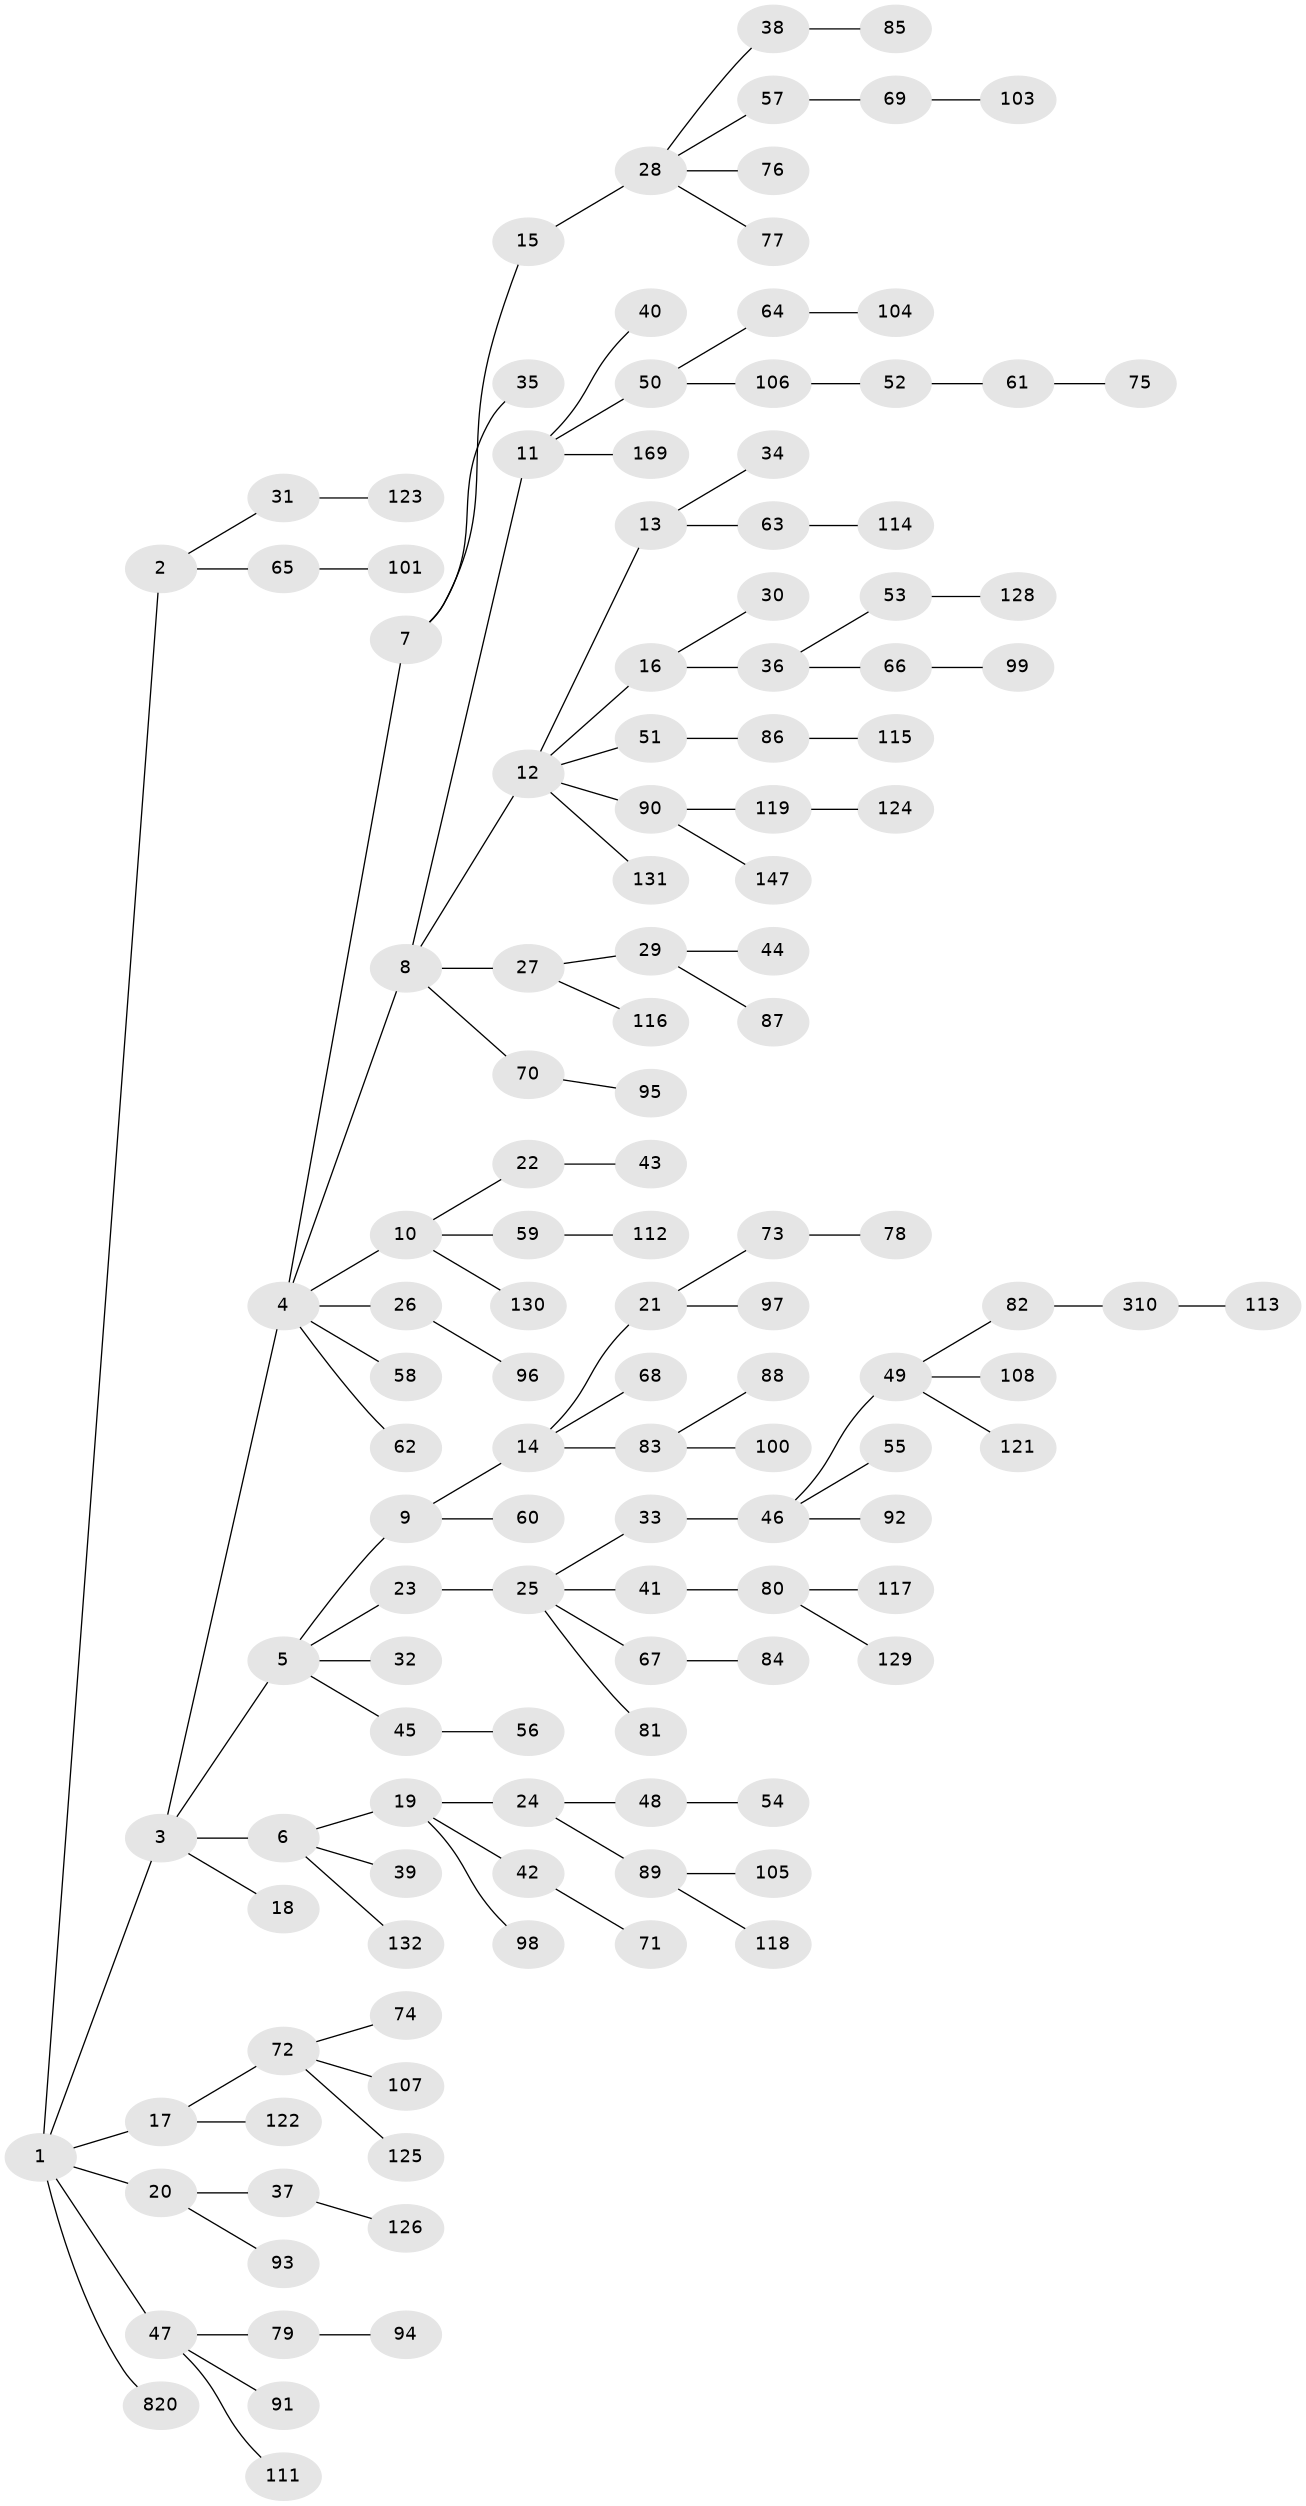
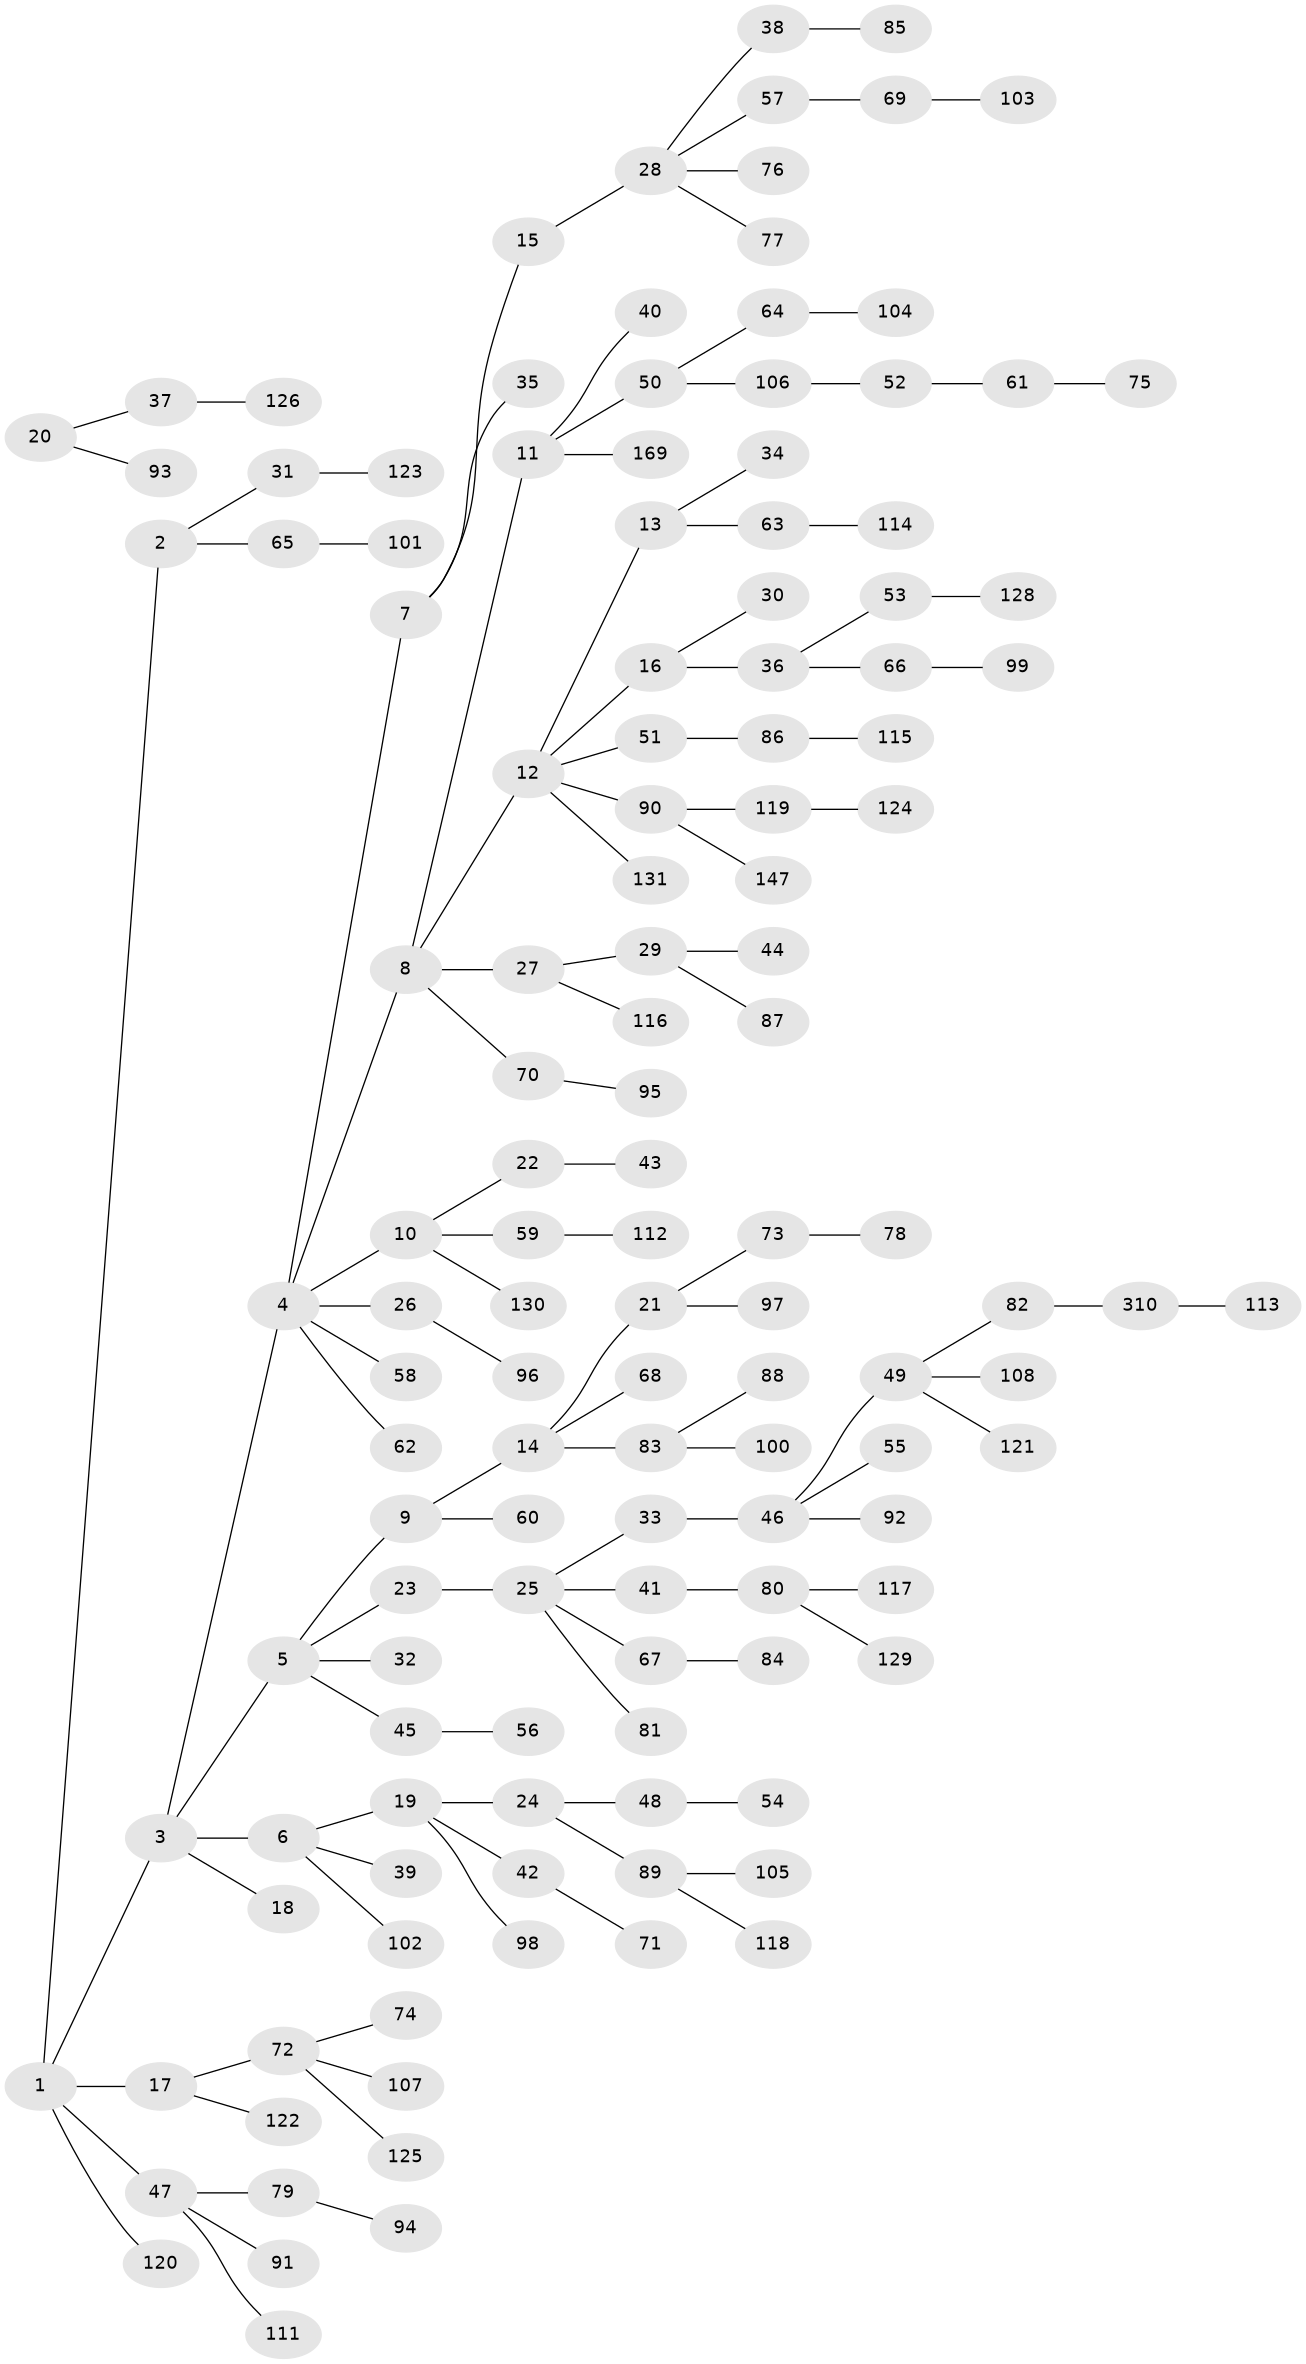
node "132": label "132" -> "102"
edge "1" -- "20": removed
node "820": label "820" -> "120"
